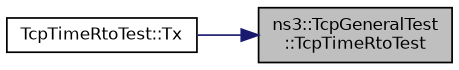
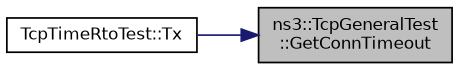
node "ns3::TcpGeneralTest ::TcpTimeRtoTest": label "ns3::TcpGeneralTest ::TcpTimeRtoTest" -> "ns3::TcpGeneralTest ::GetConnTimeout"
